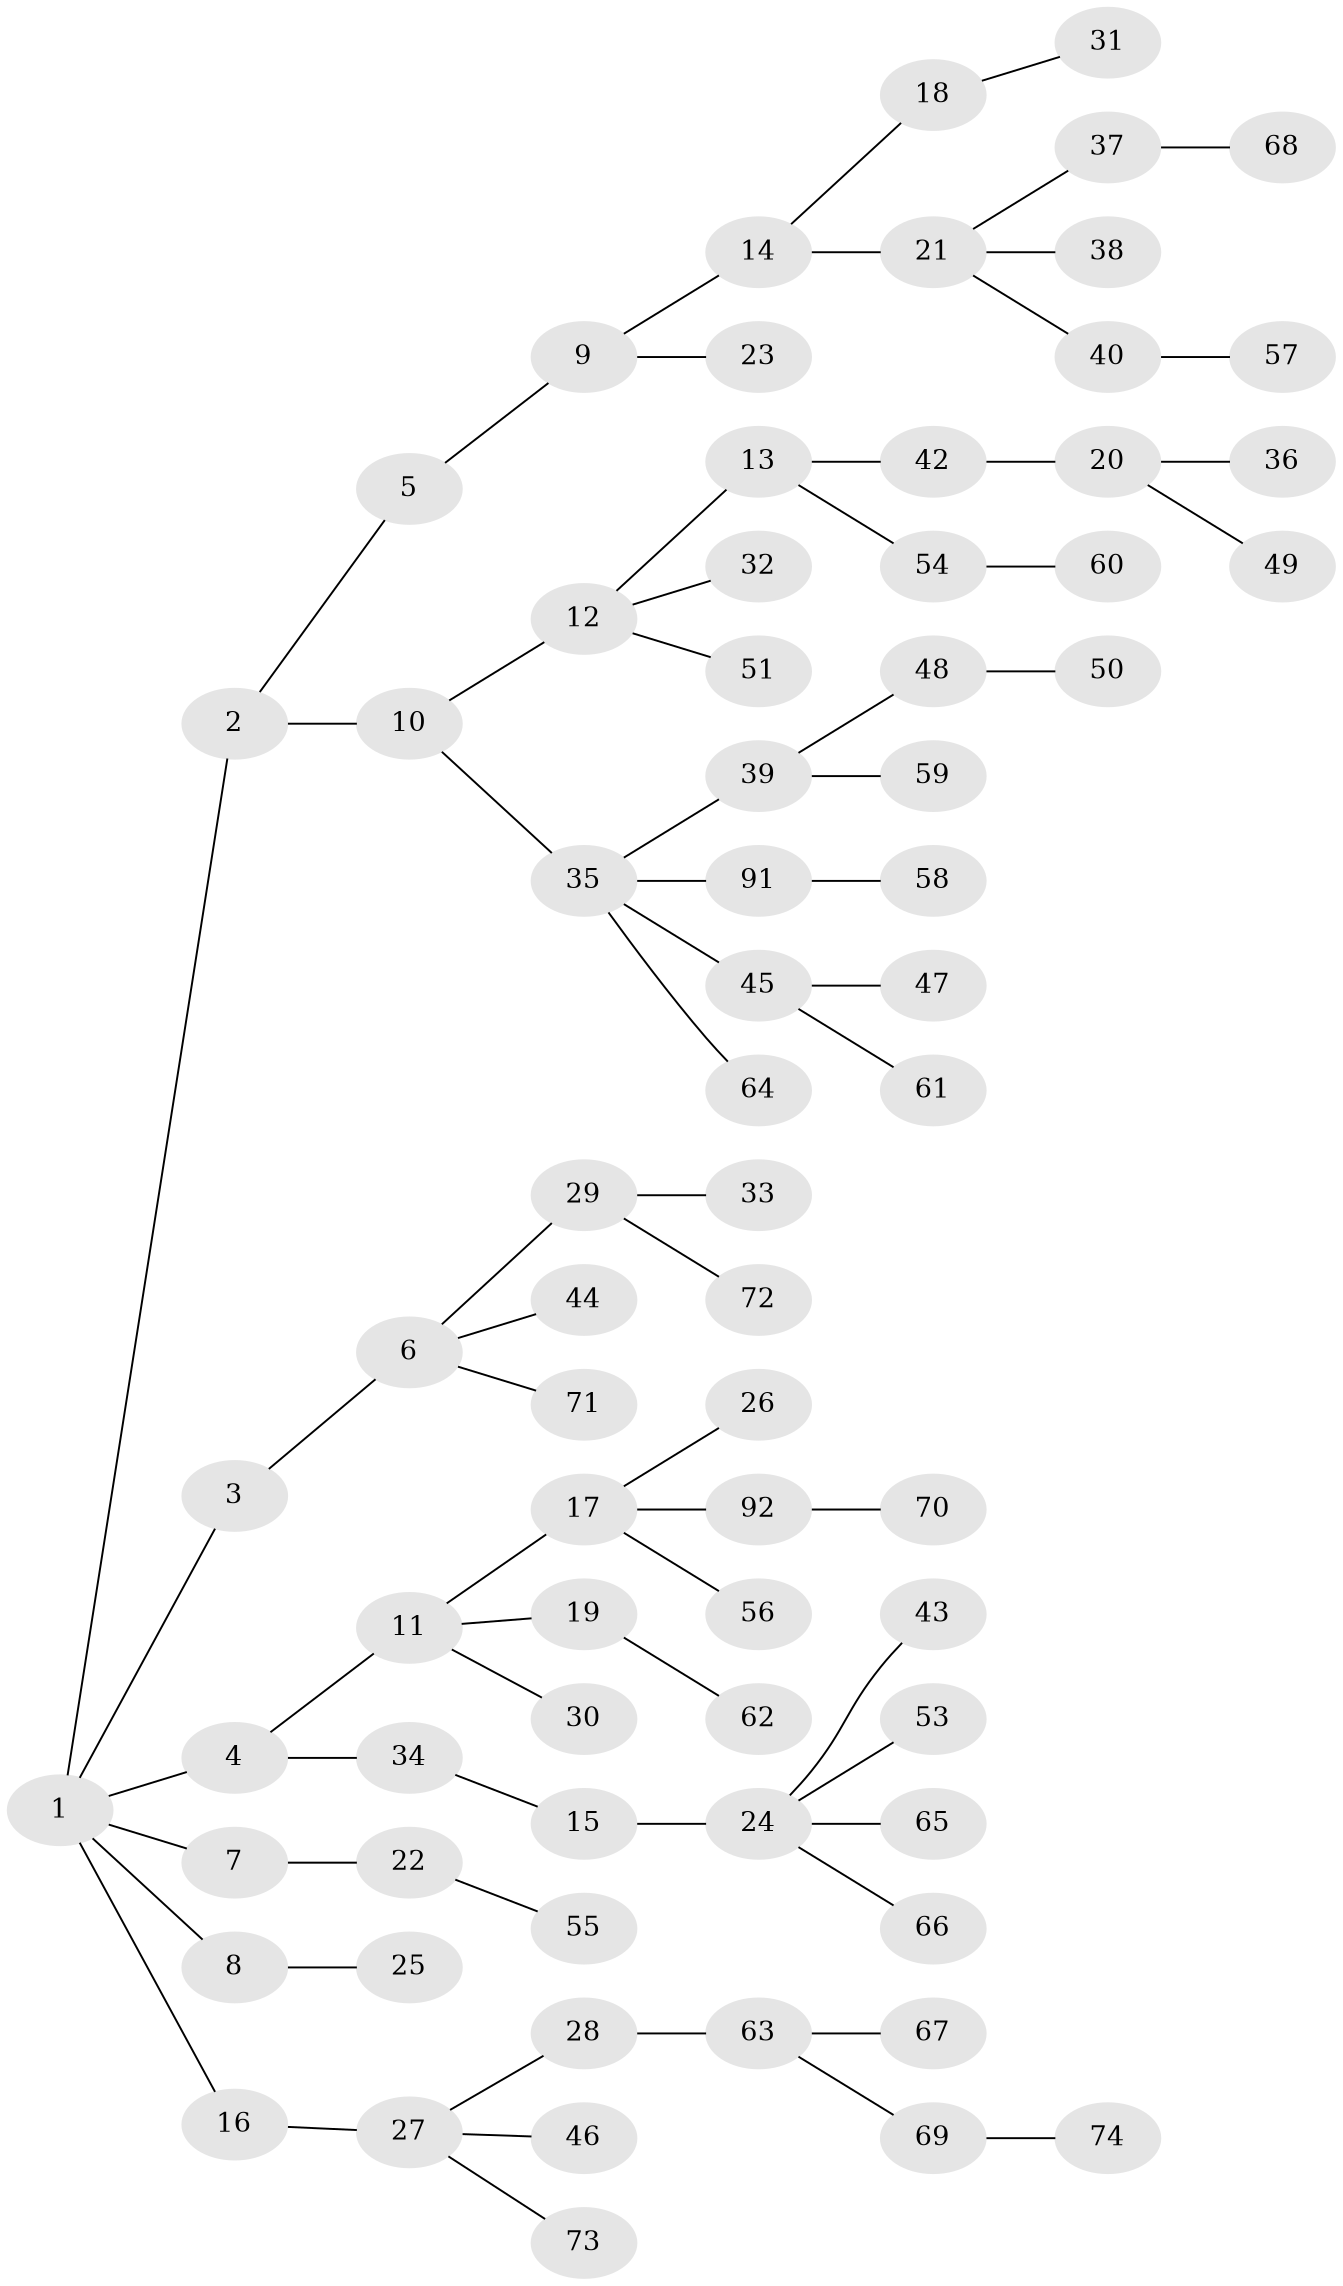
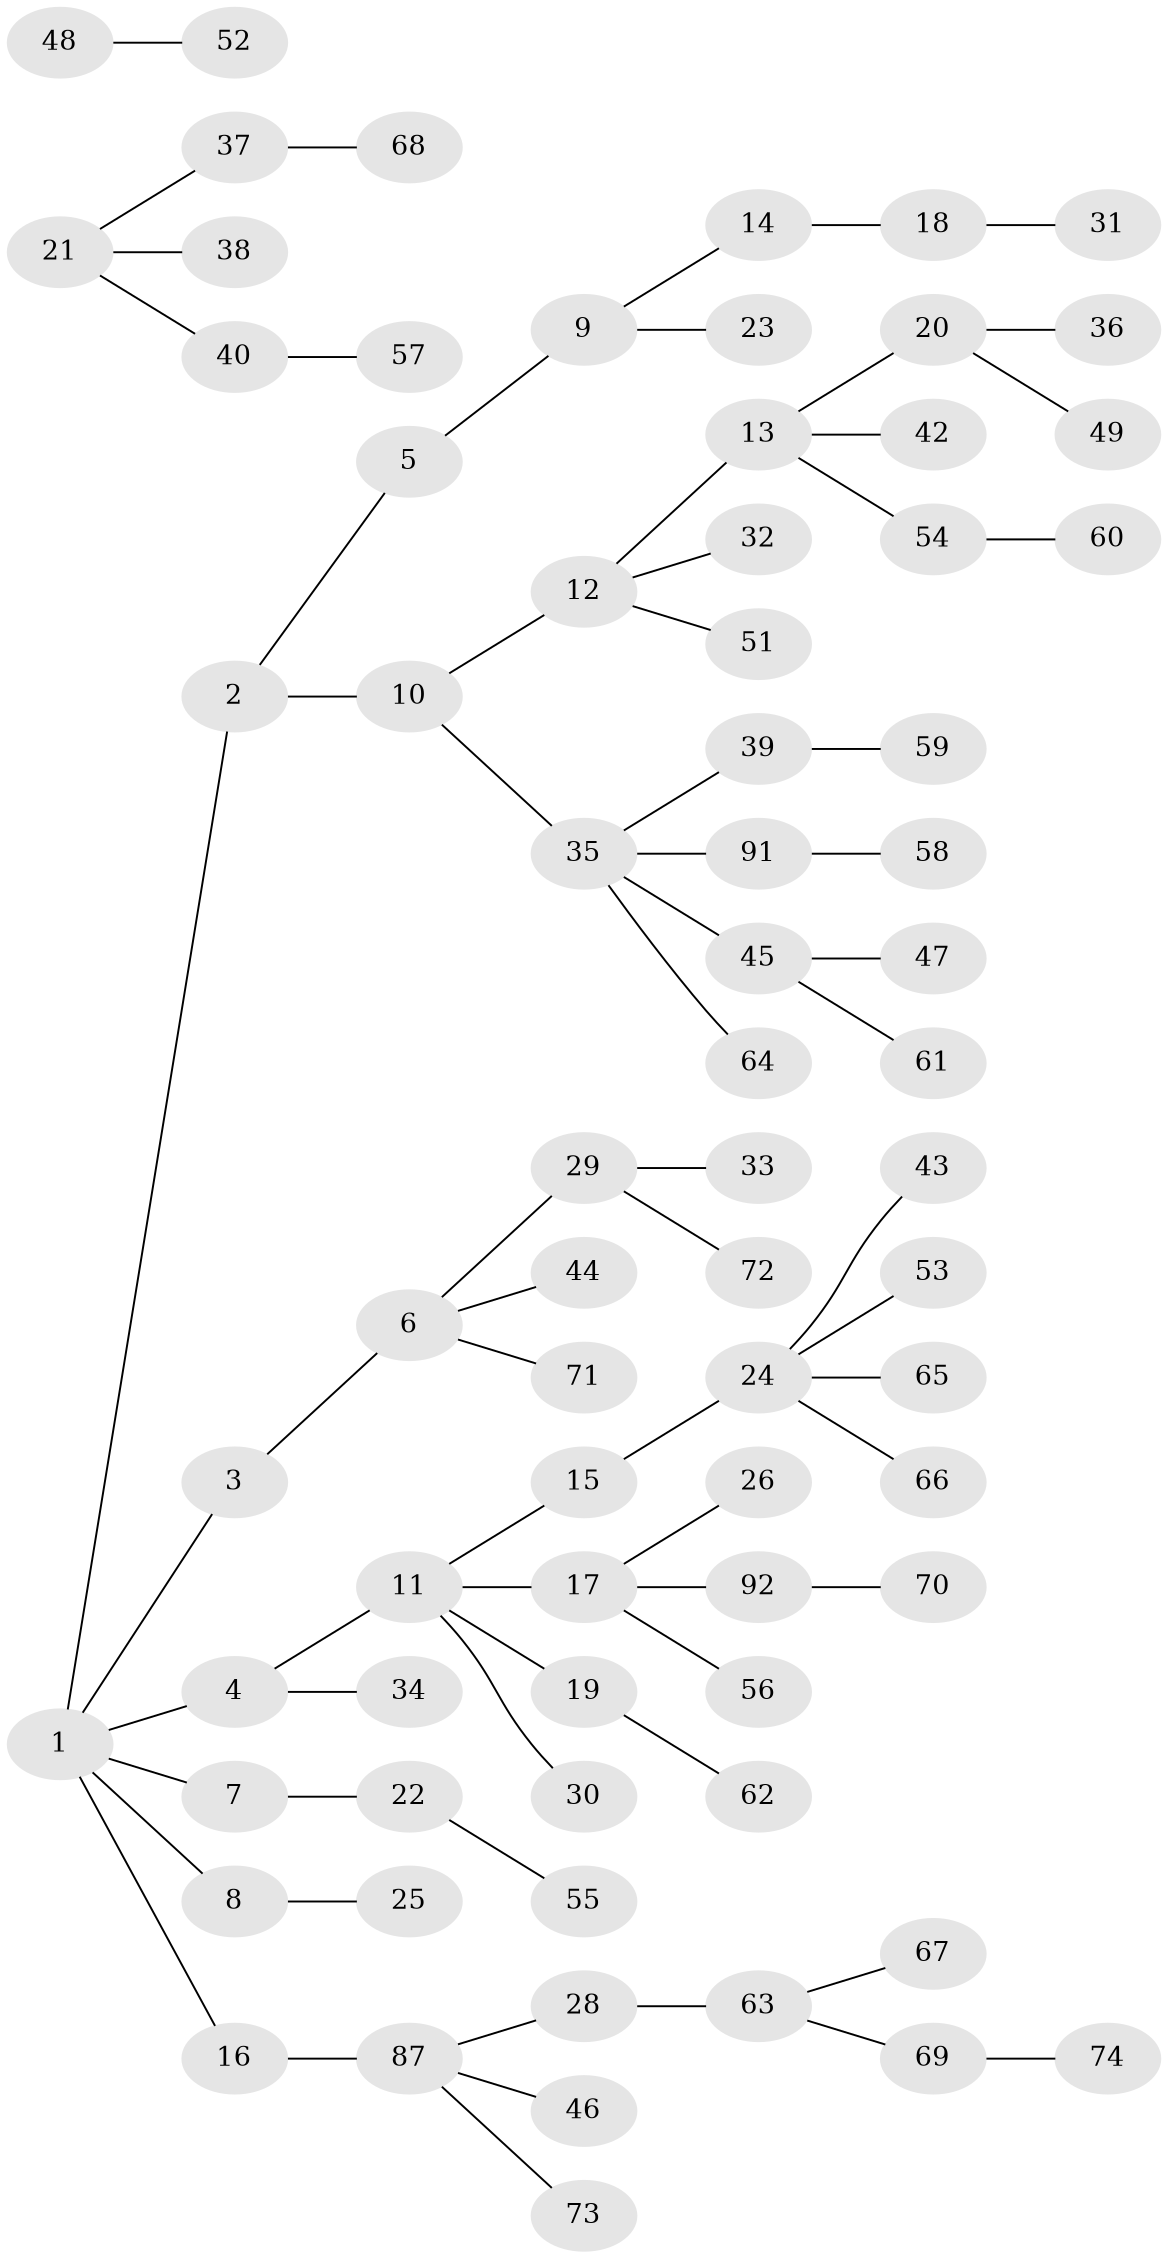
edge "14" -- "21": removed
edge "42" -- "20": now "13" -- "20"
node "50": label "50" -> "52"
edge "48" -- "39": removed
edge "34" -- "15": now "11" -- "15"
node "27": label "27" -> "87"
